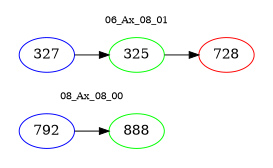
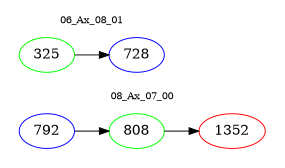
node "327": removed
node "728": color red -> blue
cluster "08_Ax_08_00": label "08_Ax_08_00" -> "08_Ax_07_00"
node "888": label "888" -> "808"
node "1352": added
